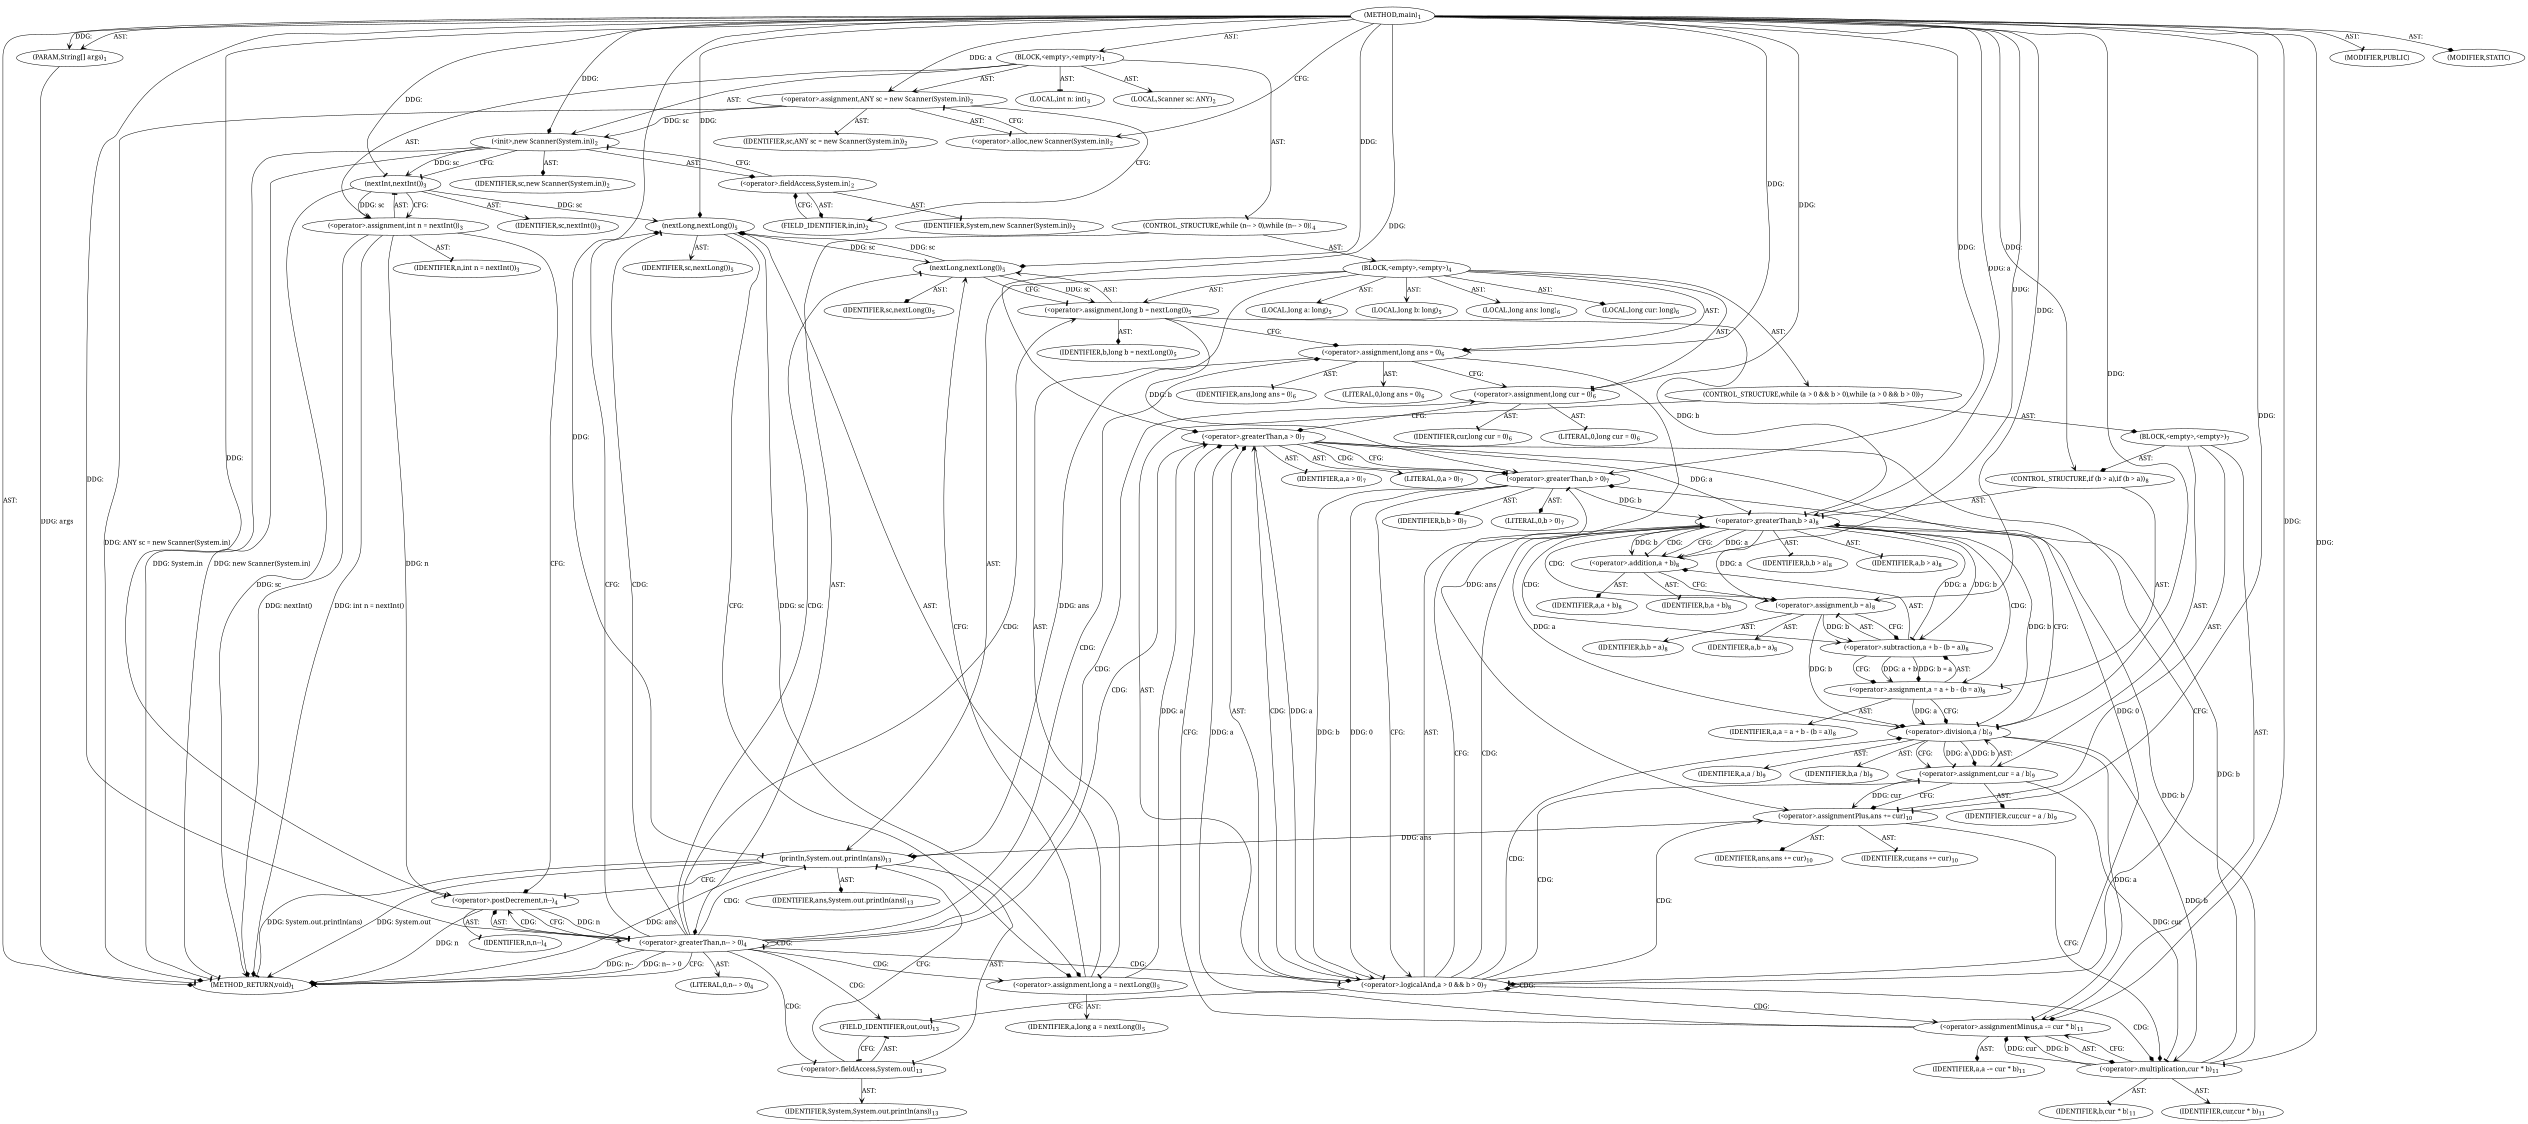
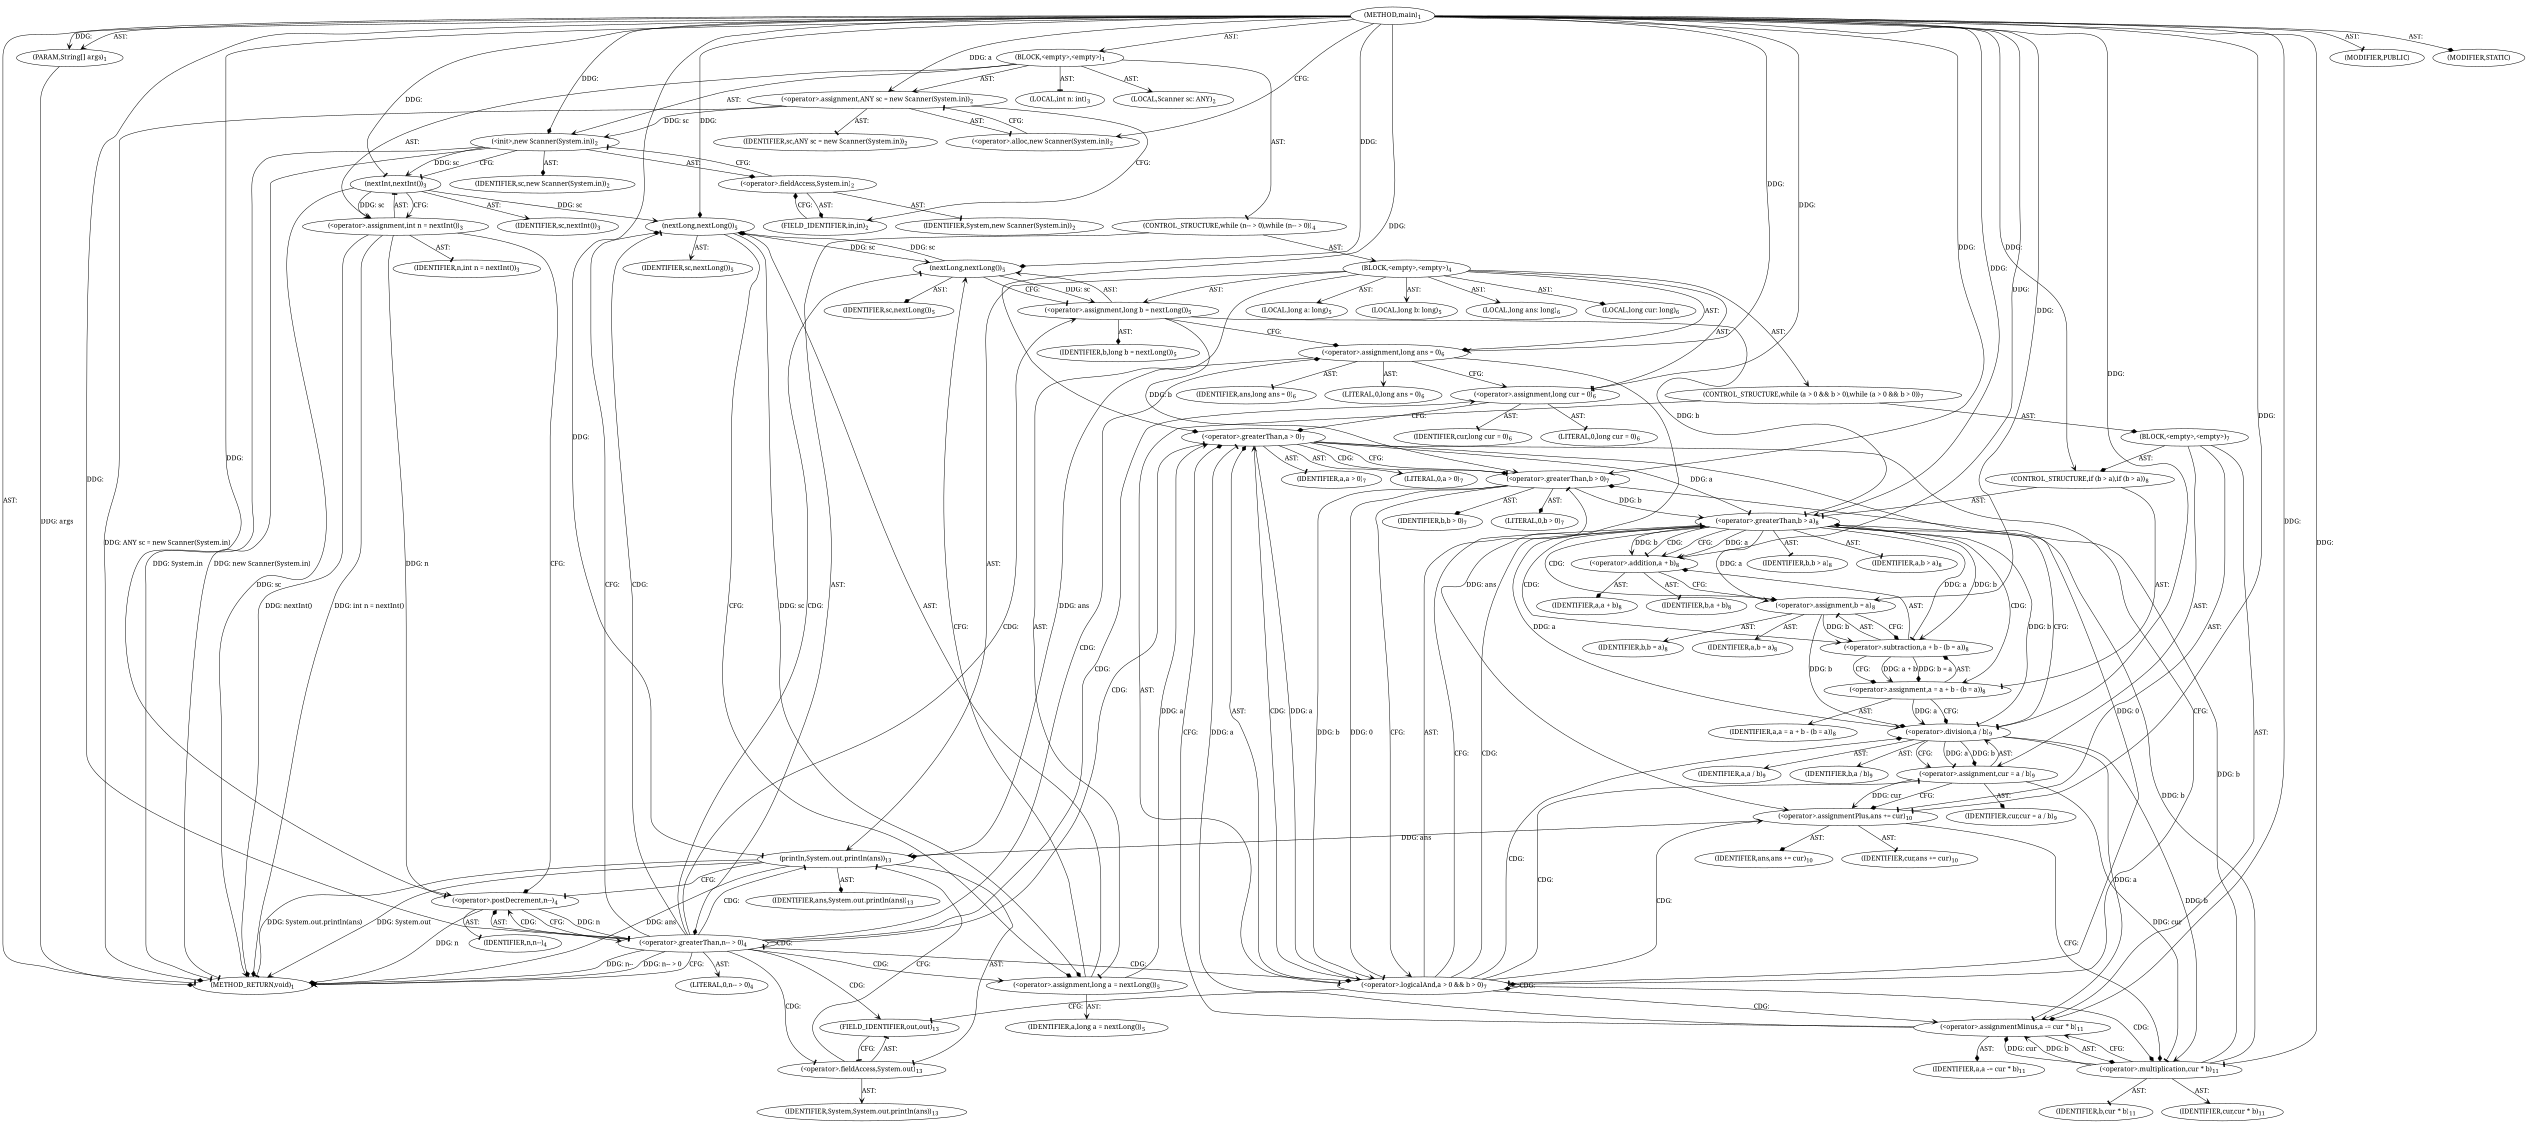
edge "(METHOD,main)" -> "(<operator>.greaterThan,b > a)": label "DDG: a" -> "DDG: "
